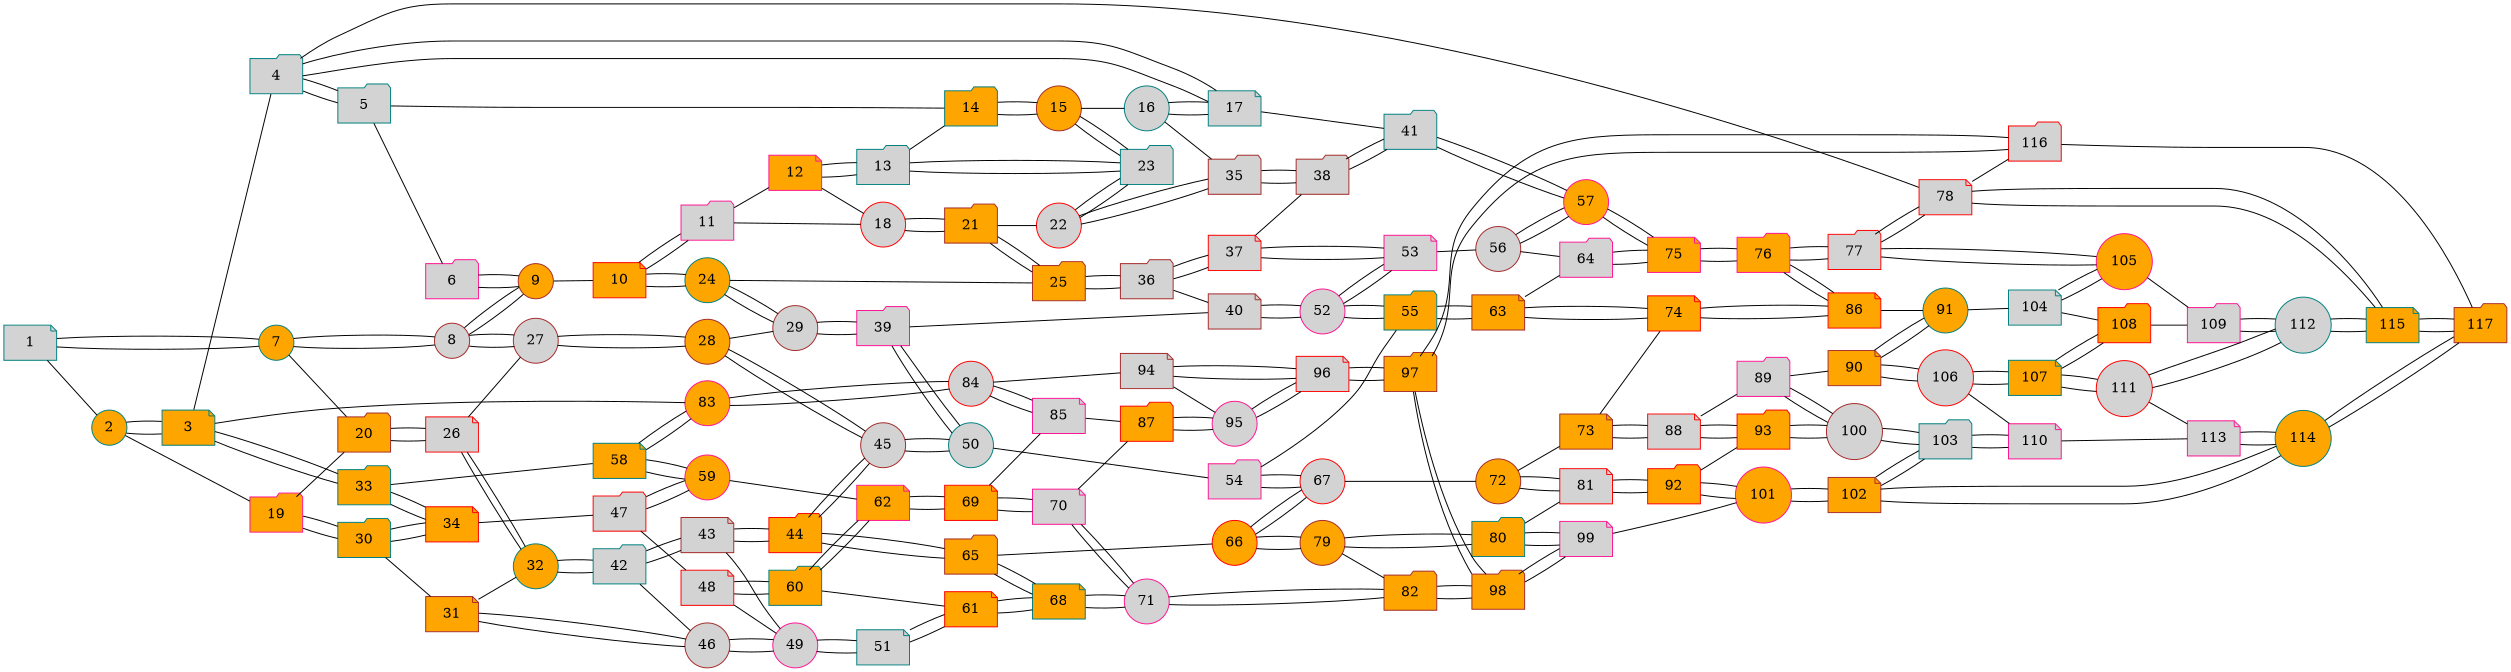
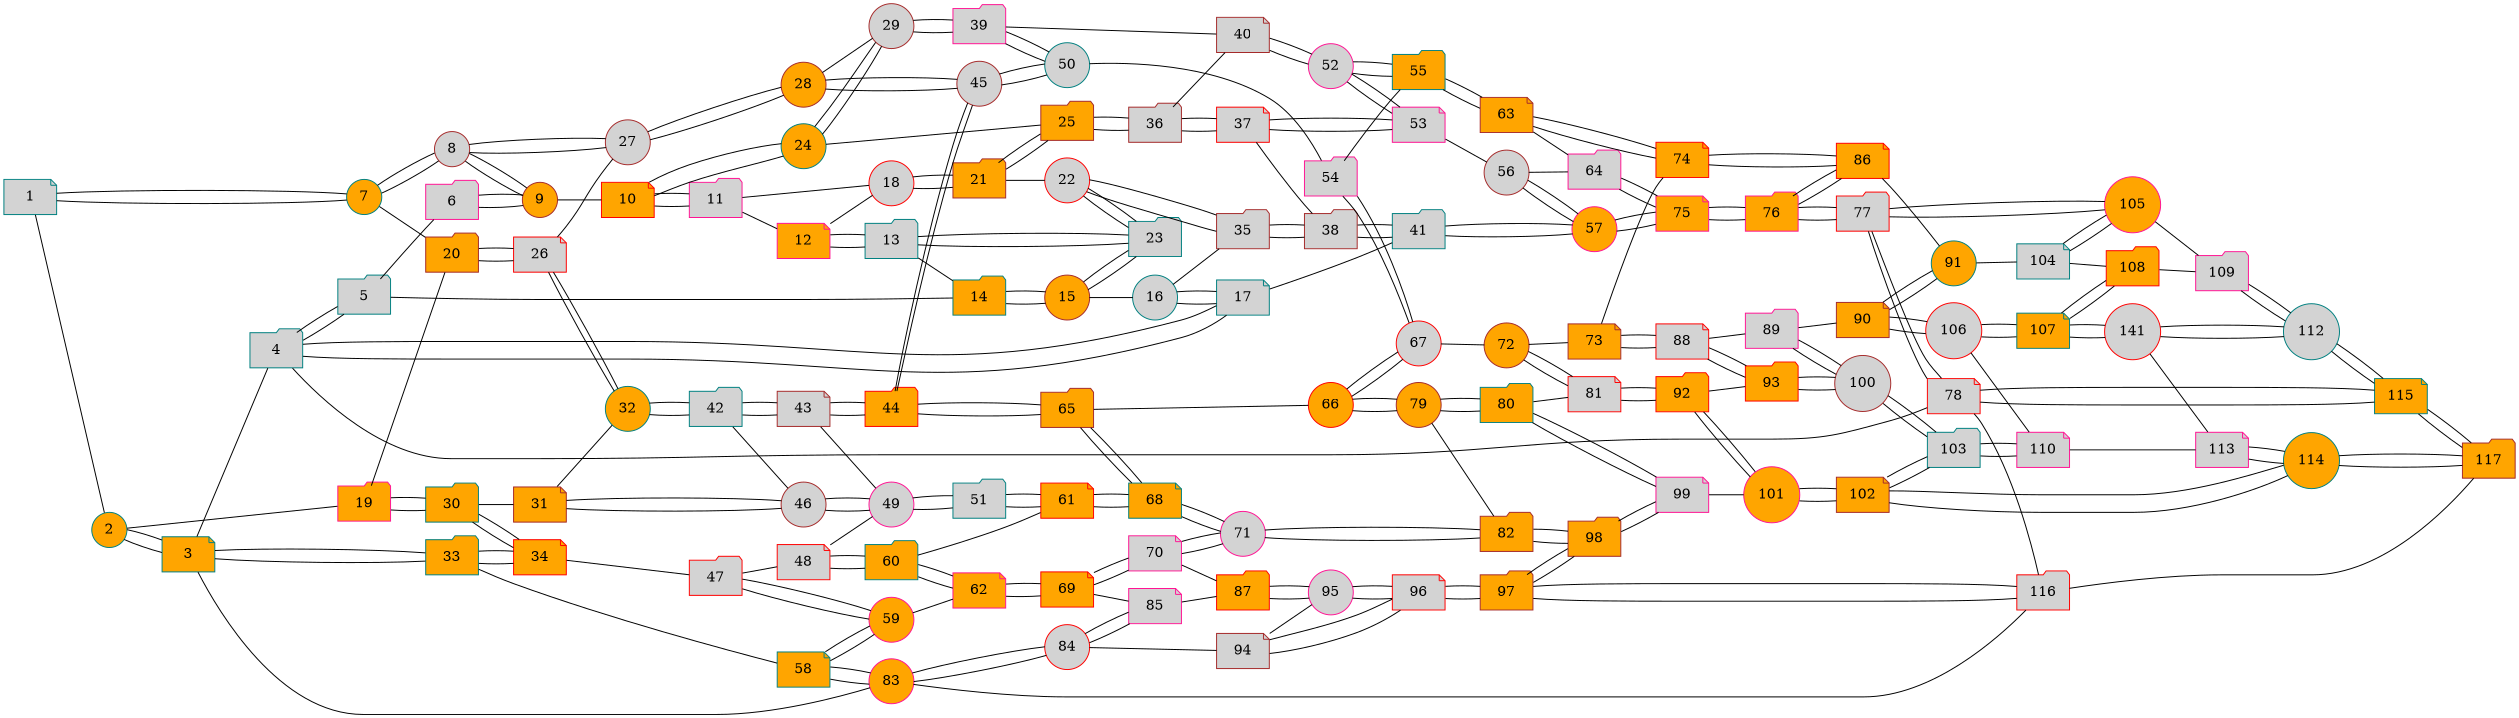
node "111": label "111" -> "141"
node "51": shape note -> folder
edge "116" -- "83": added
